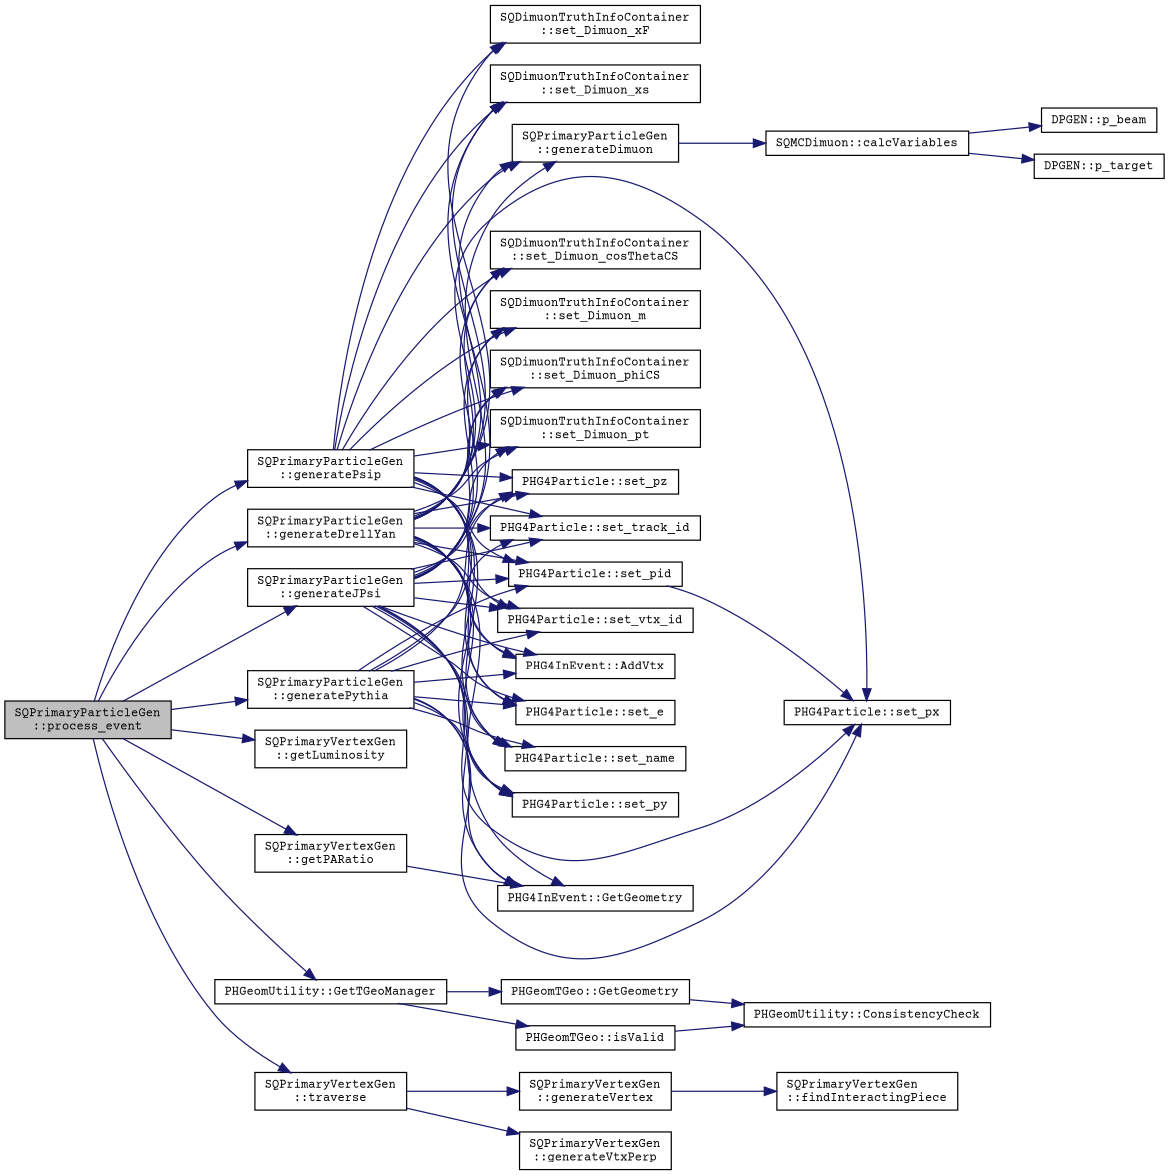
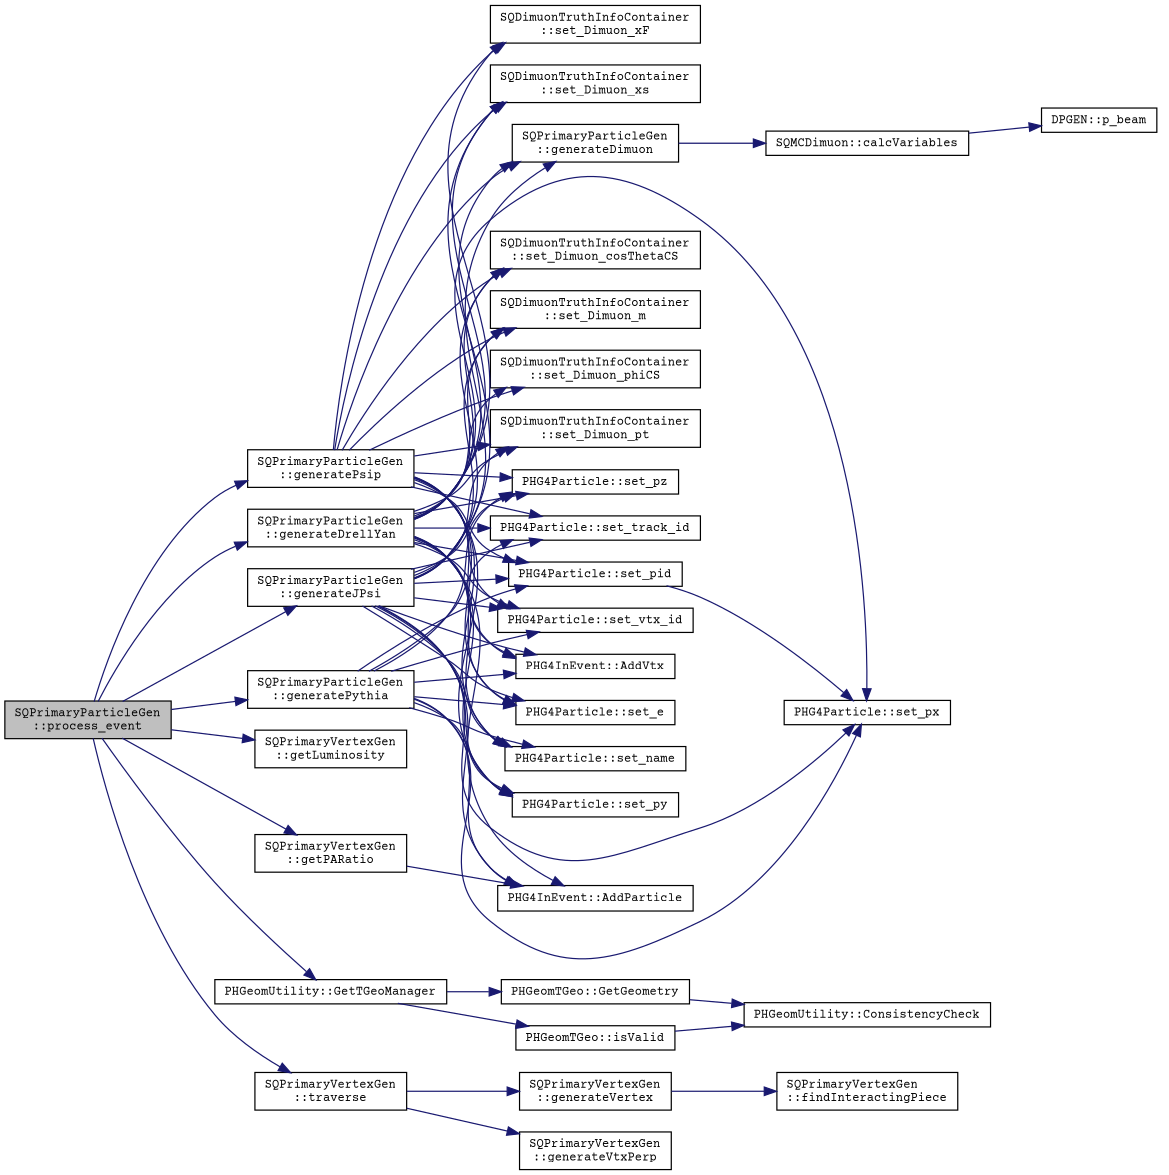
node "DPGEN::p_target": removed
edge "SQPrimaryParticleGen ::generateJPsi" -> "SQDimuonTruthInfoContainer ::set_Dimuon_phiCS": removed
node "PHG4InEvent::GetGeometry": label "PHG4InEvent::GetGeometry" -> "PHG4InEvent::AddParticle"
